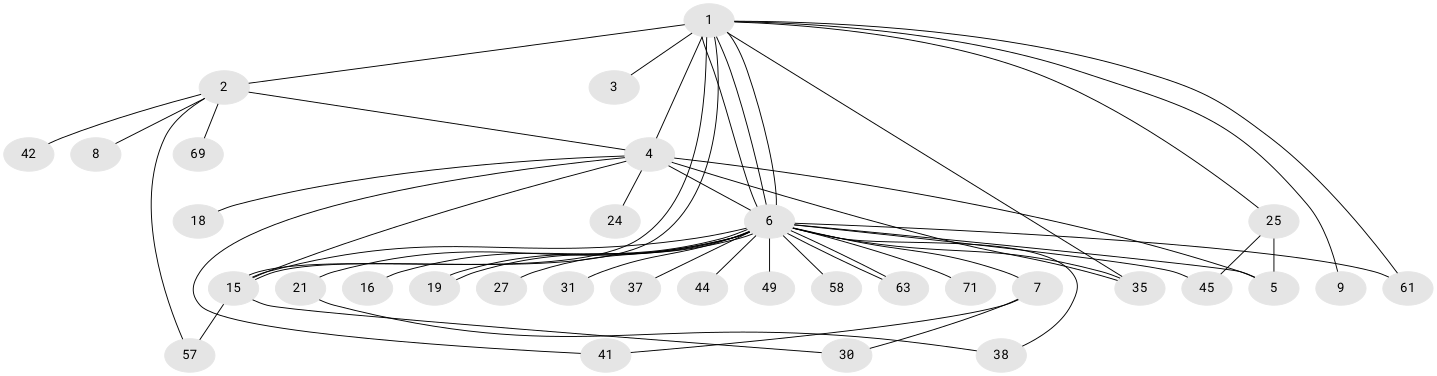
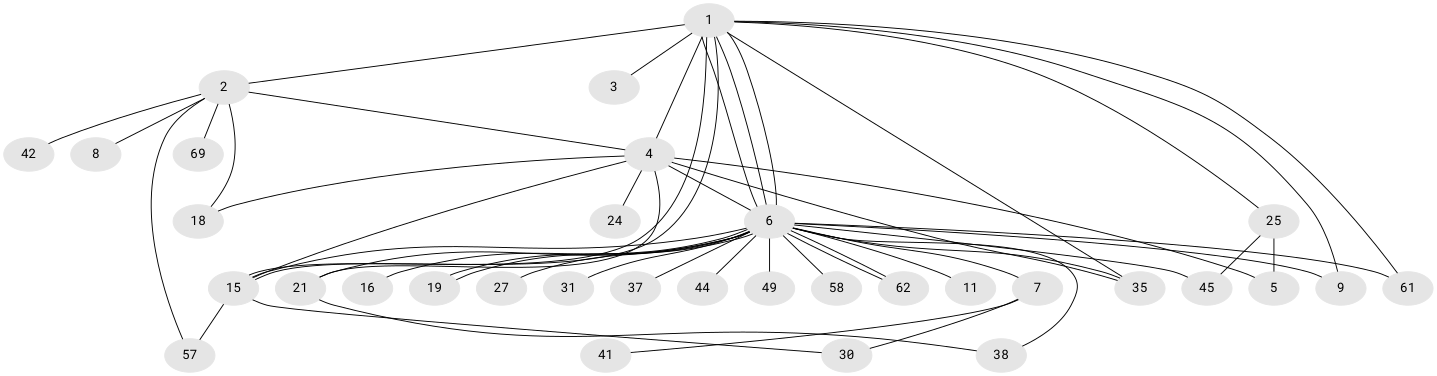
edge "2" -- "18": added
edge "6" -- "5": now "6" -- "9"
edge "4" -- "41": now "4" -- "21"
node "63": label "63" -> "62"
node "71": label "71" -> "11"
